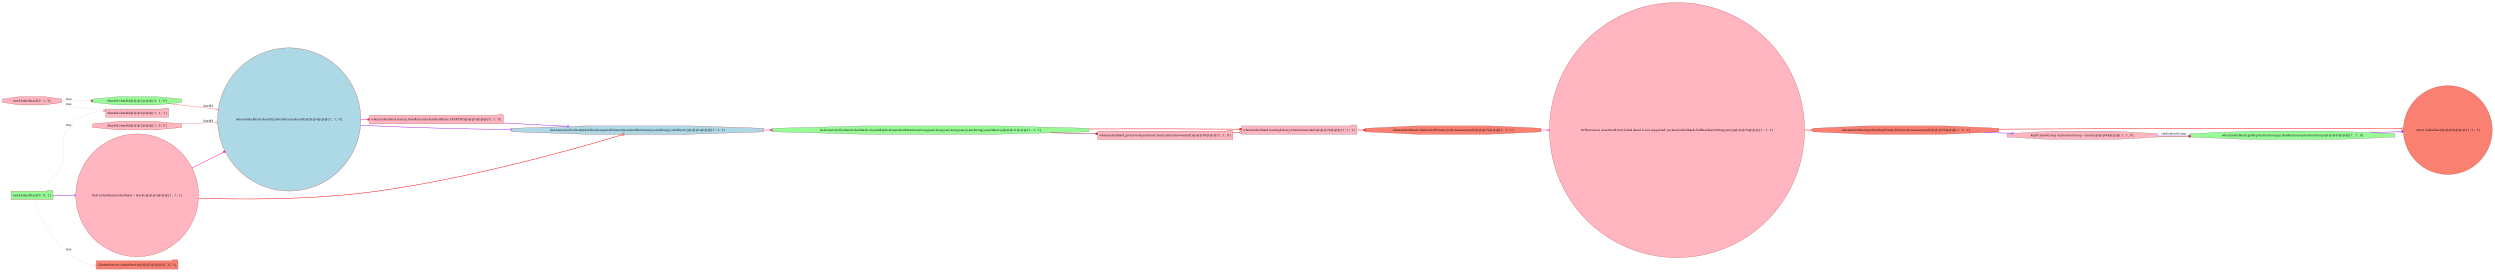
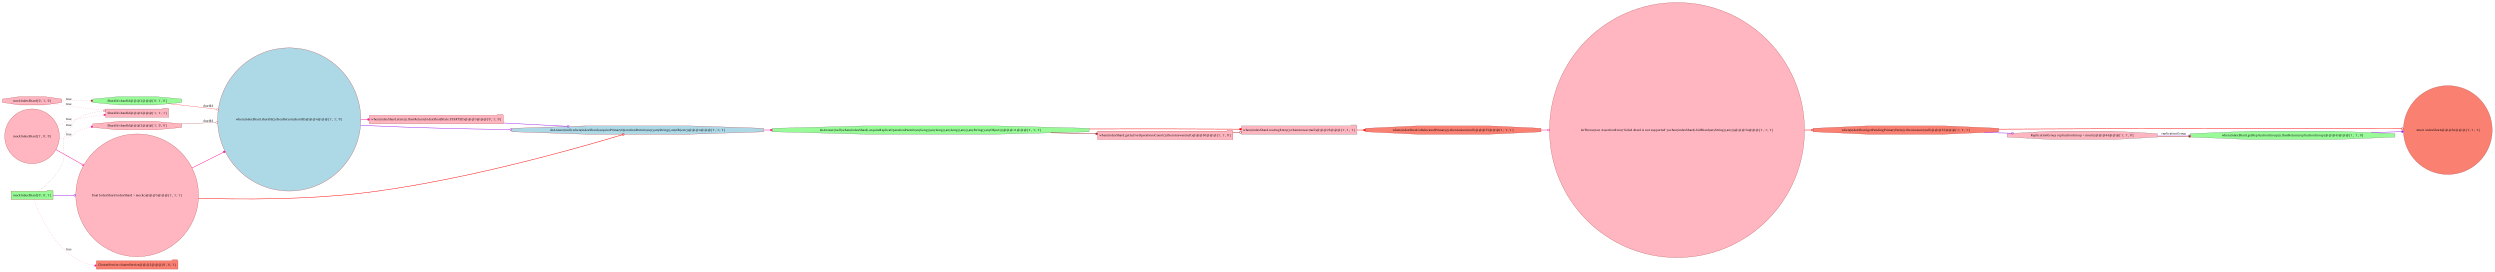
node "mockIndexShard['1', '0', '0']": added
edge "mockIndexShard['0', '0', '1']" -> "ClusterService clusterService@@@2@@@['0', '0', '1']": arrowhead odot -> dot
